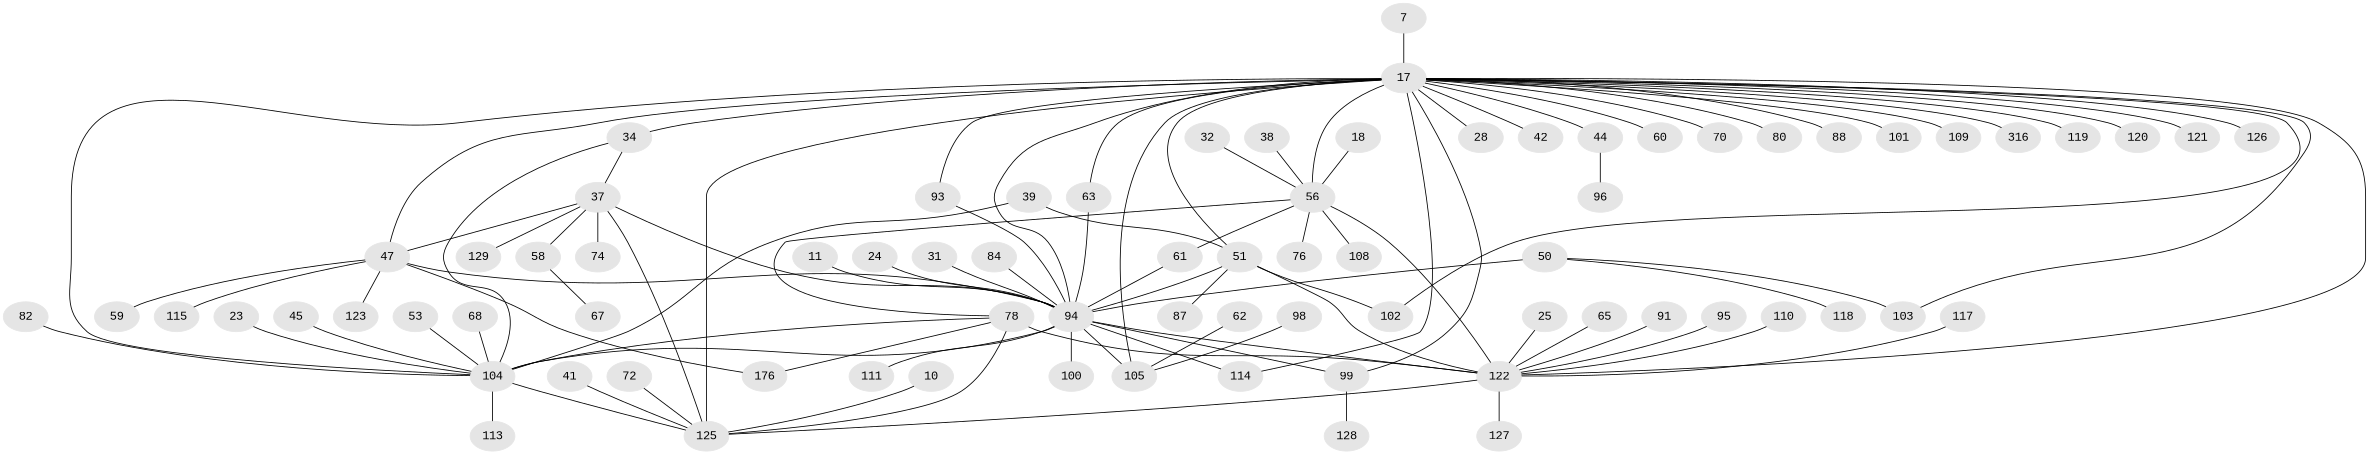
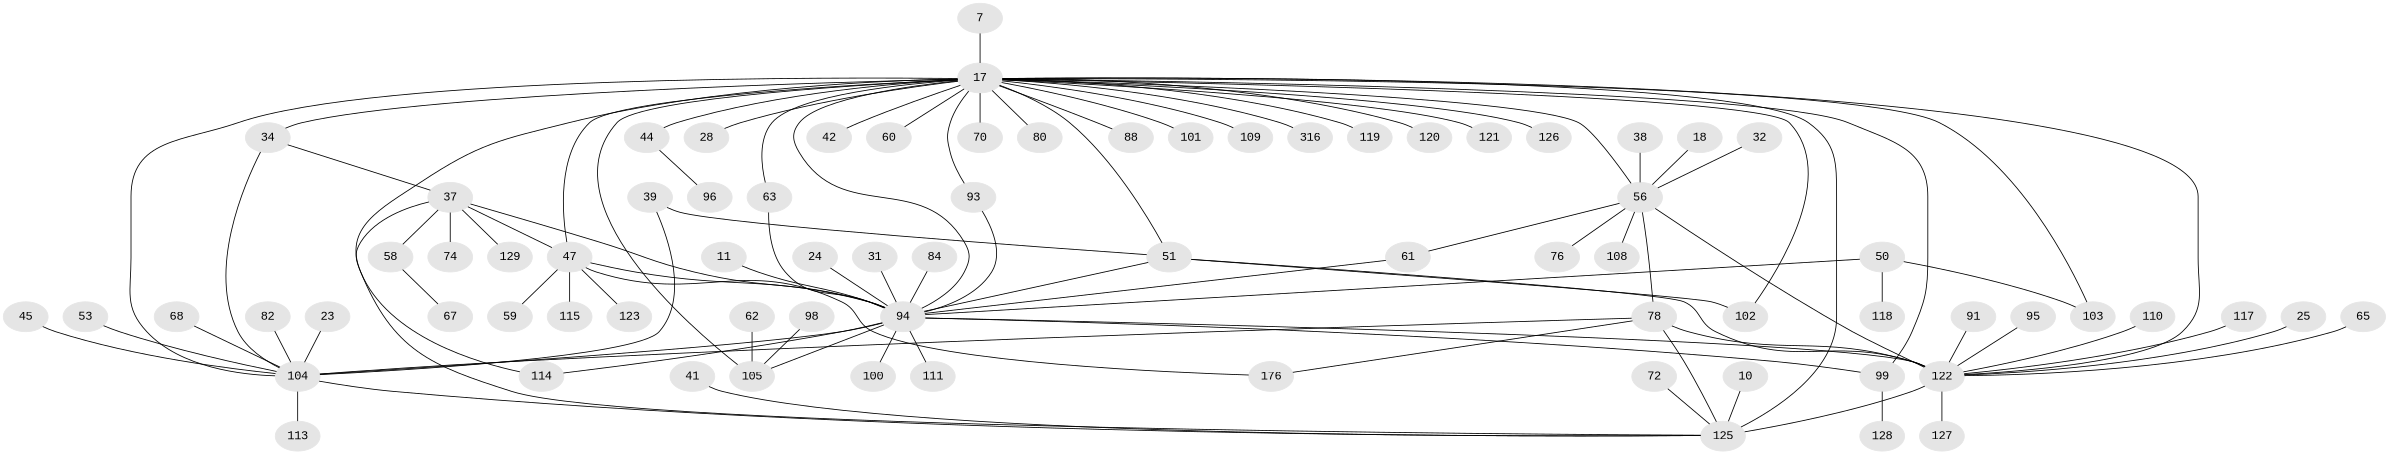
node "87": removed
